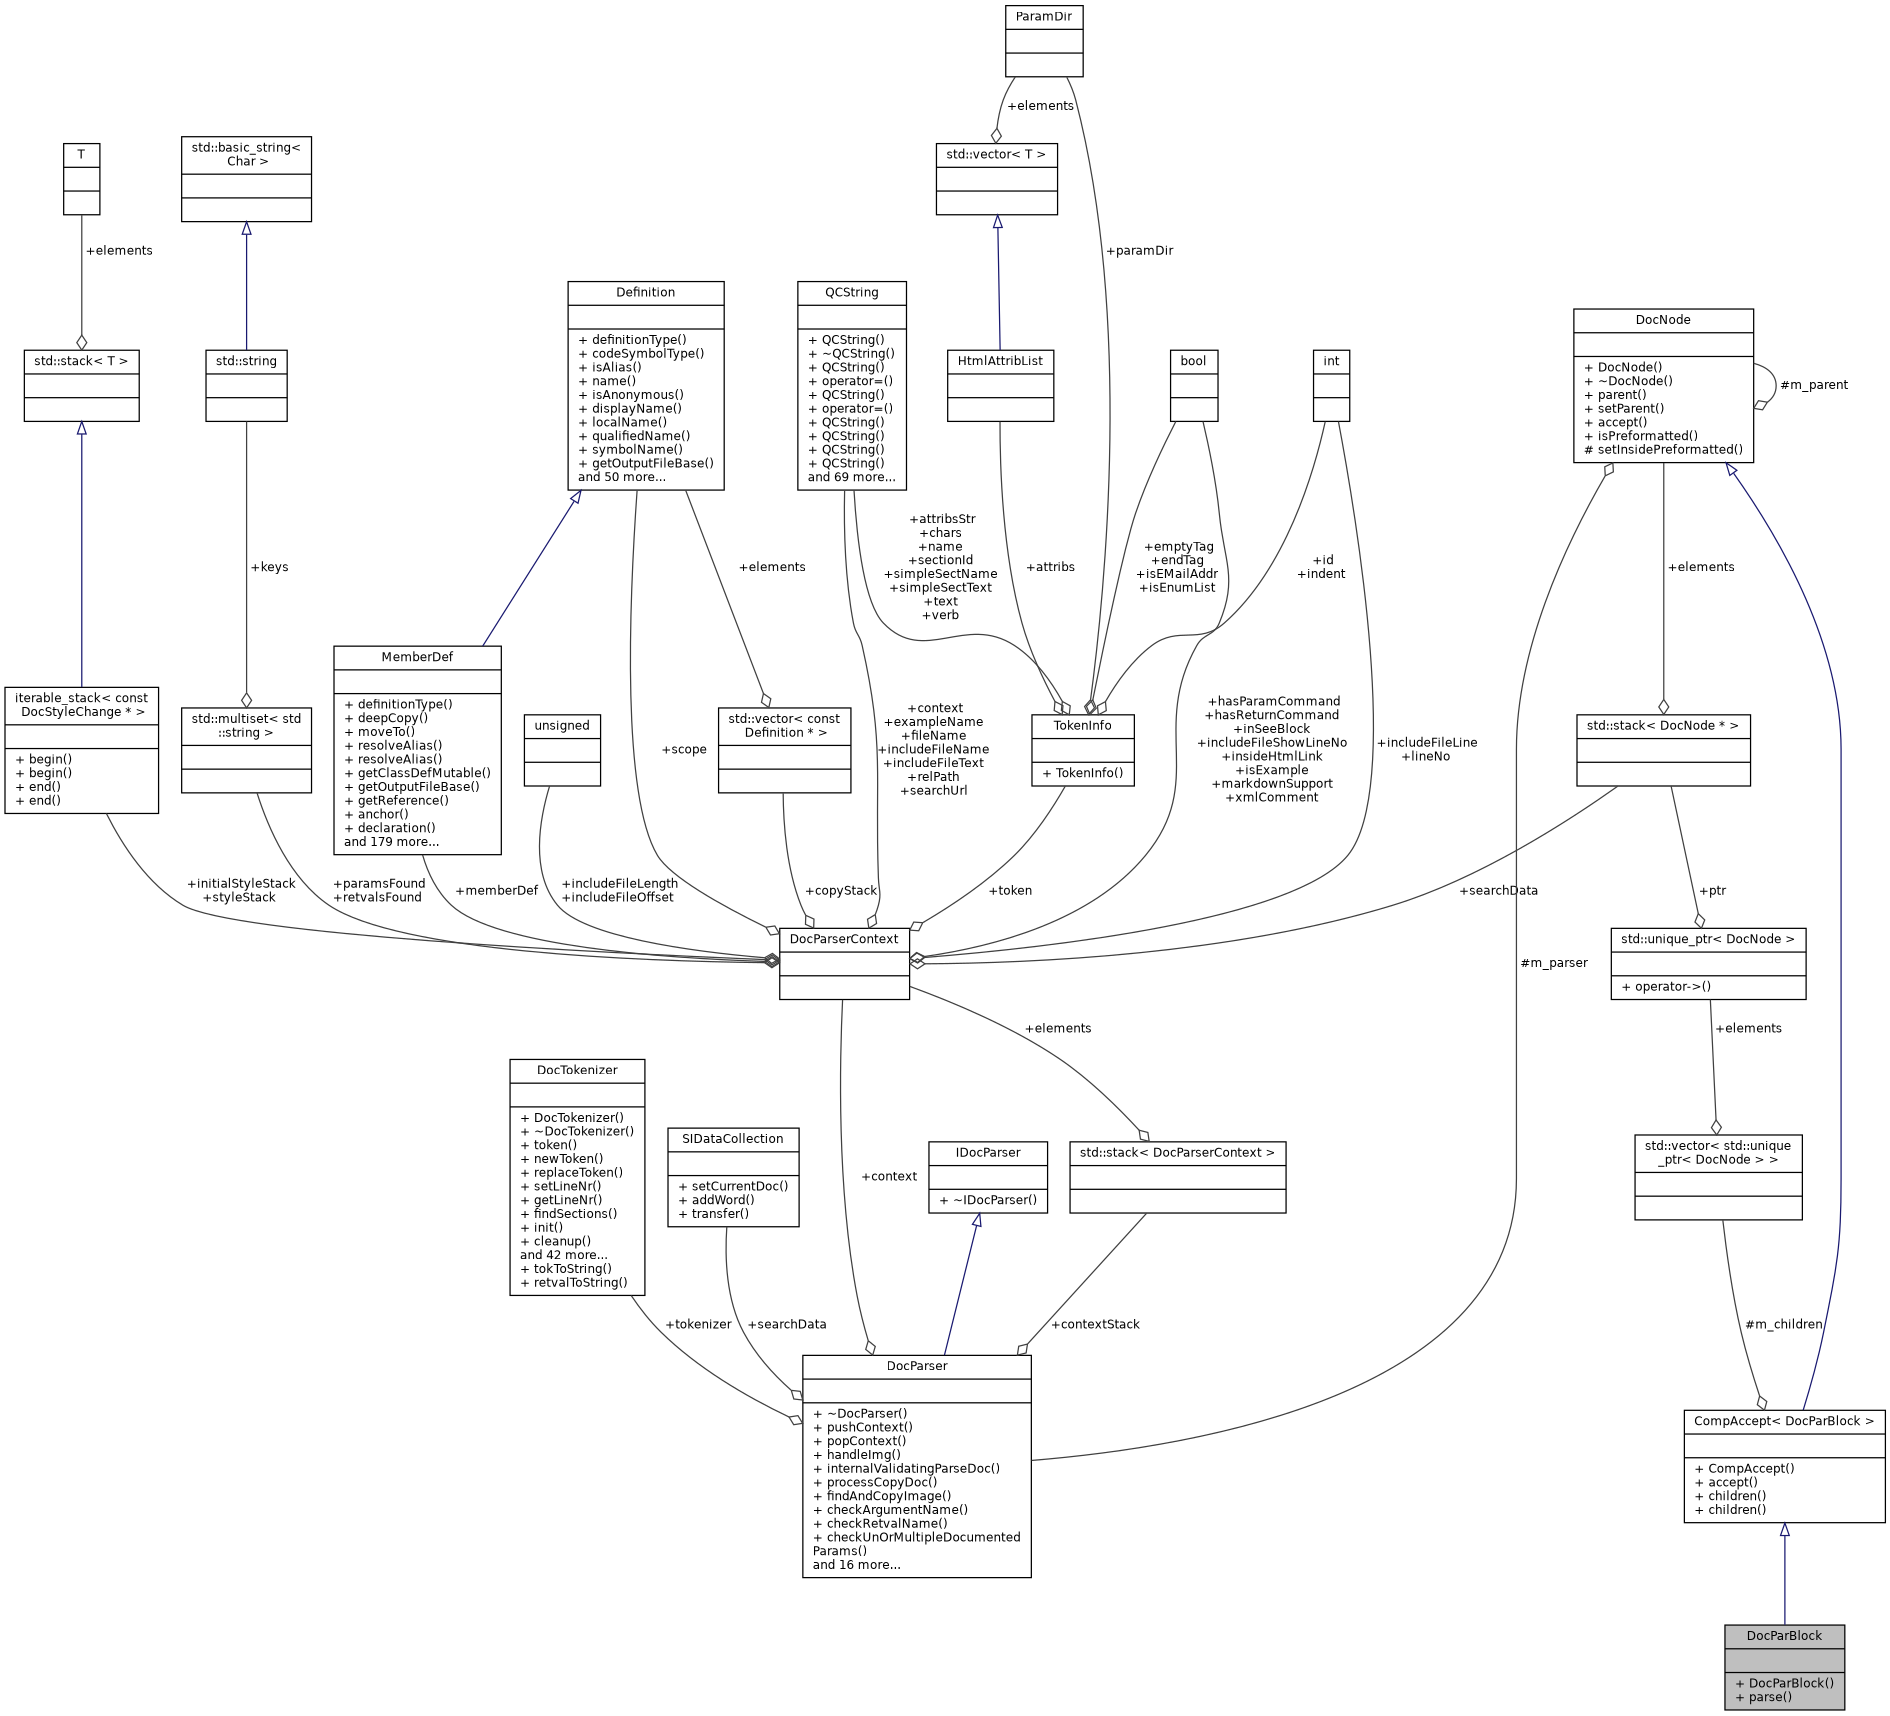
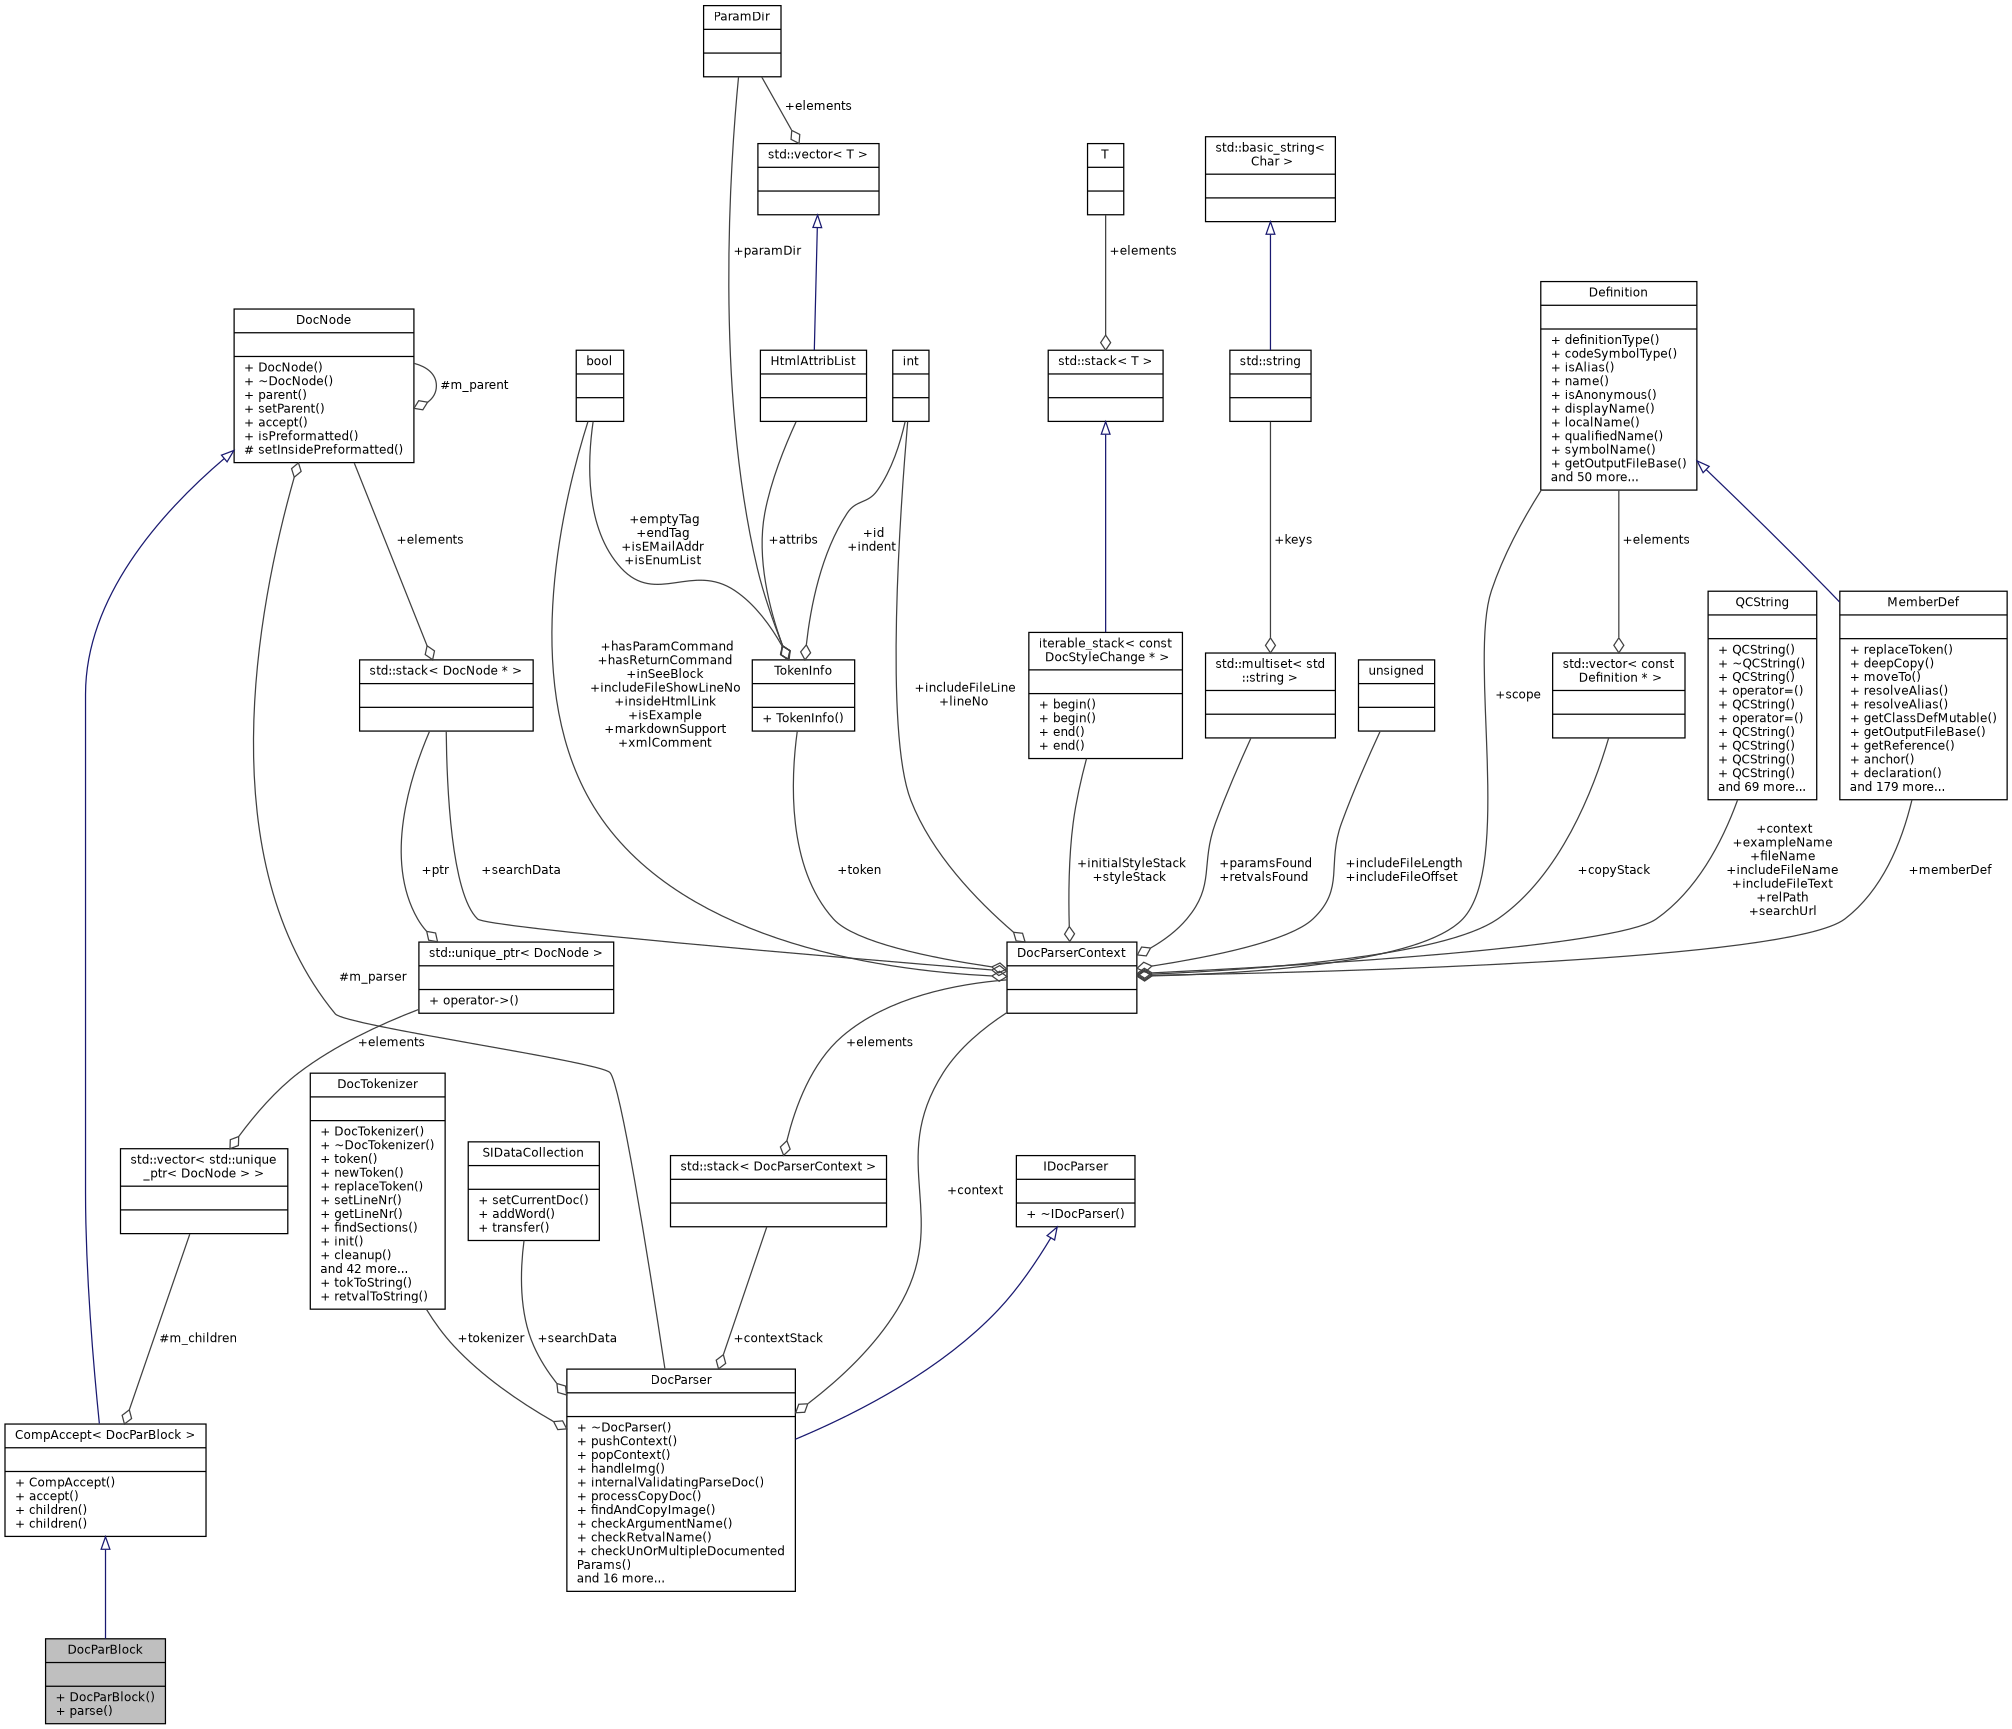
edge "QCString" -> "TokenInfo": removed, label "+attribsStr +chars +name +sectionId +simpleSectName +simpleSectText +text +verb"
node "MemberDef": text "+ definitionType()" -> "+ replaceToken()"
